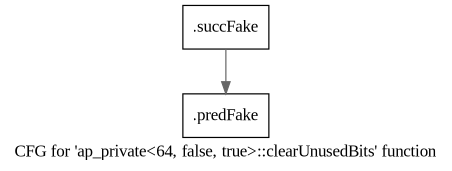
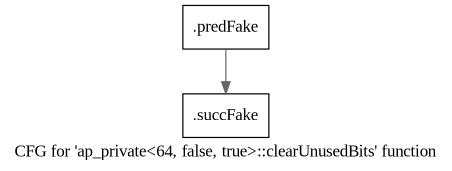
edge ".succFake" -> ".predFake": reversed
